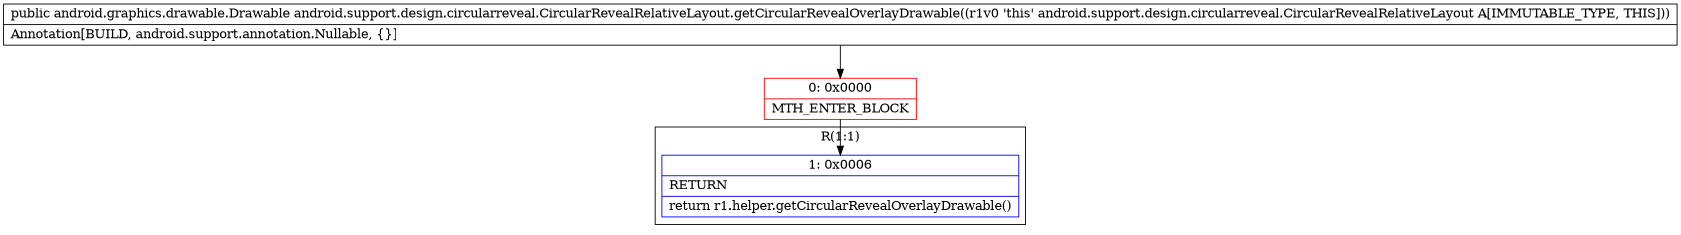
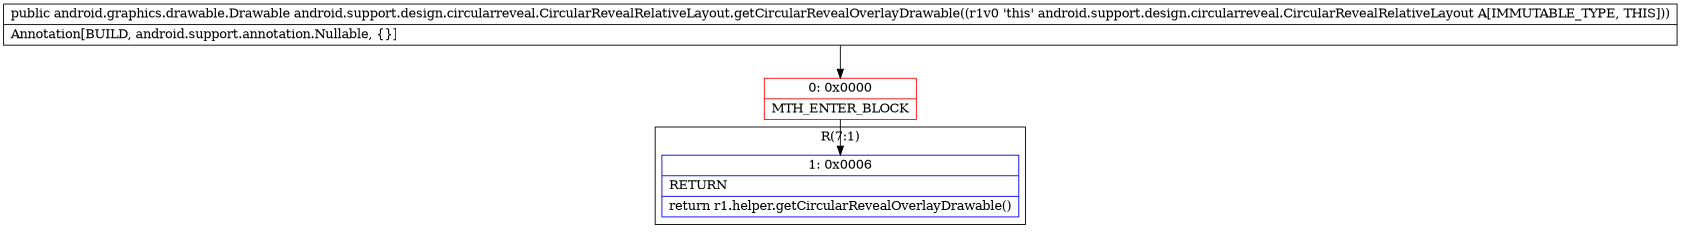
cluster "R(1:1)": label "R(1:1)" -> "R(7:1)"
